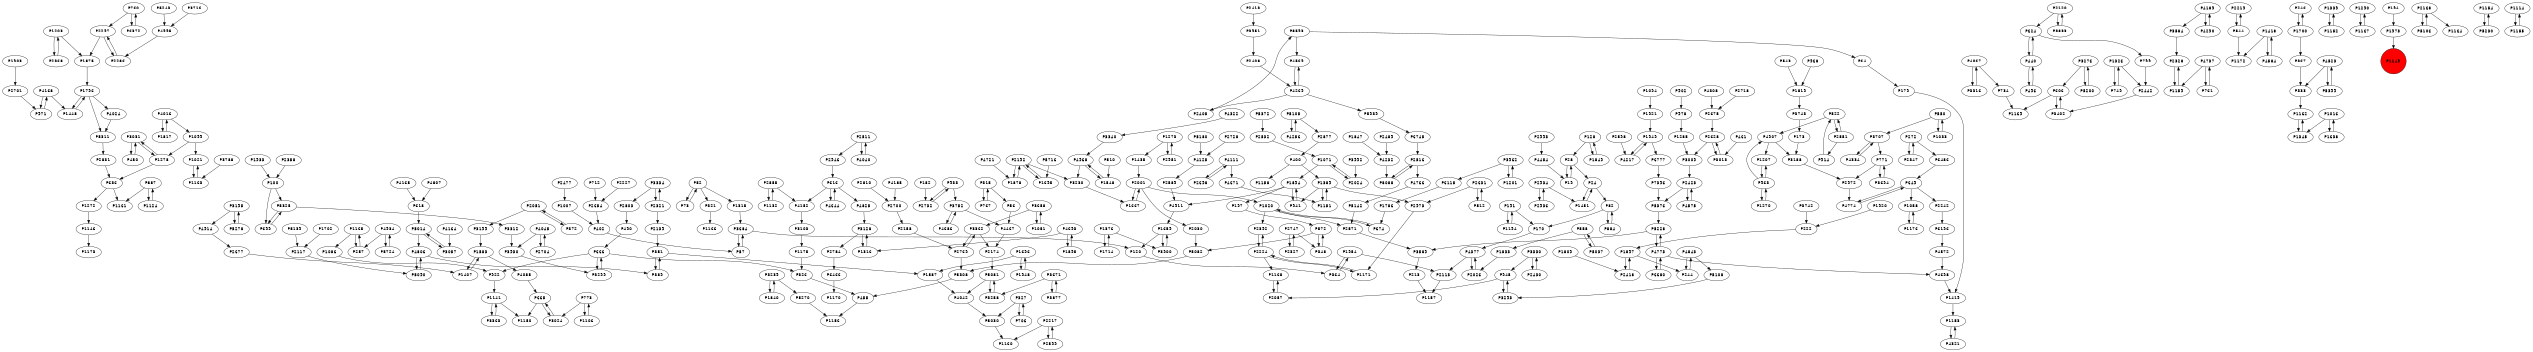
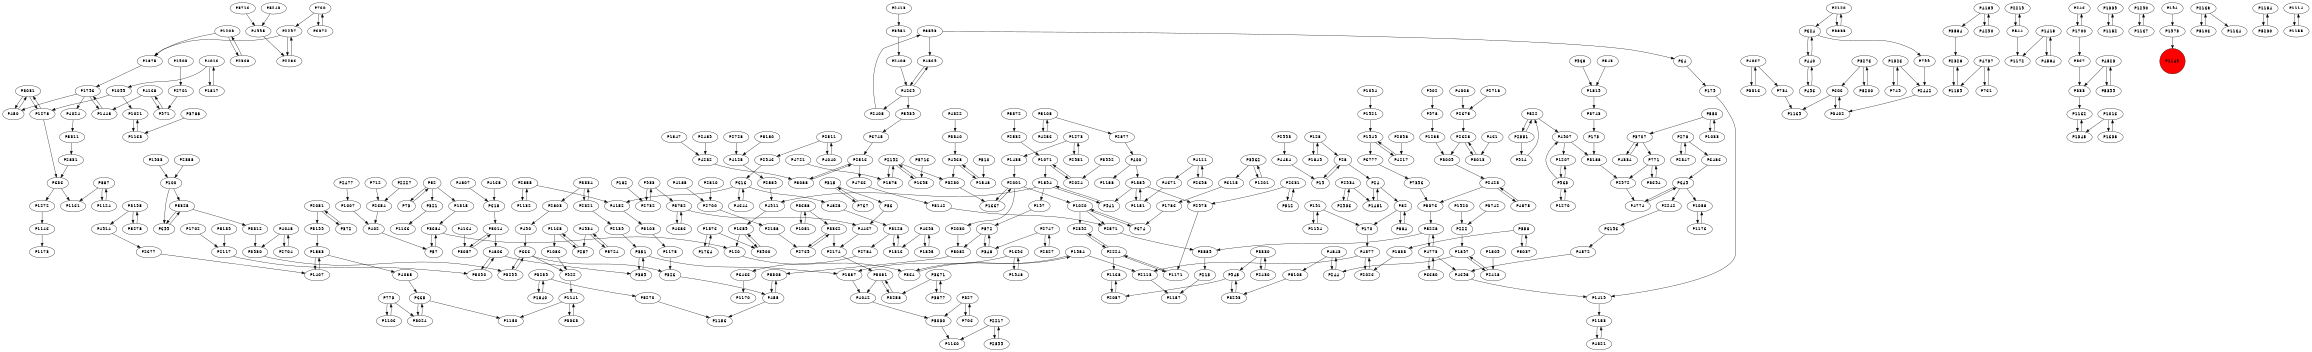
edge "P1796" -> "P5311": now "P1796" -> "P450"
node "P272": label "P272" -> "P278"
node "P1714": label "P1714" -> "P1764"
edge "P2769" -> "P5308": now "P455" -> "P5308"
